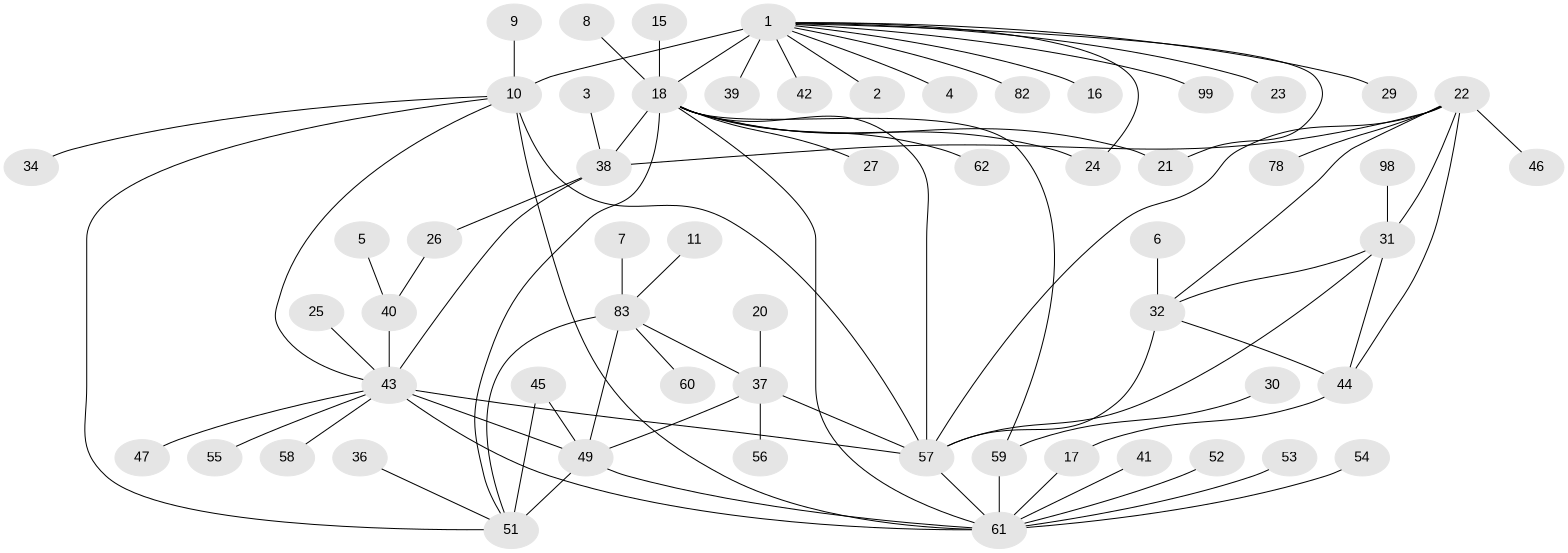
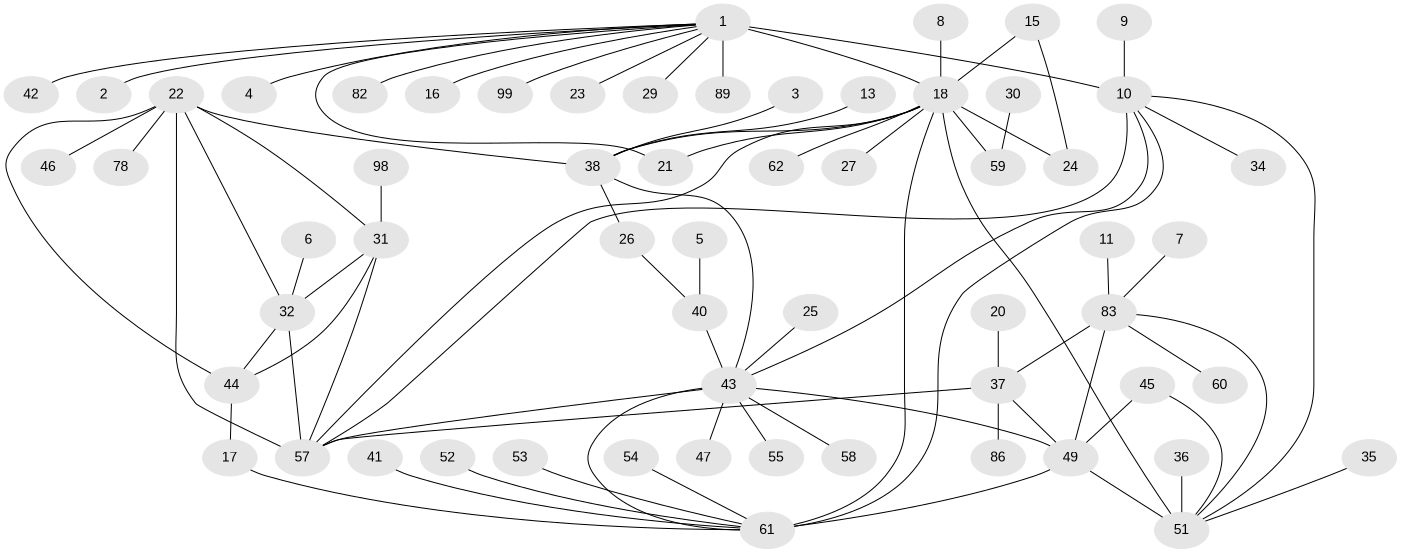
edge "1" -- "24": now "15" -- "24"
node "39": label "39" -> "89"
node "13": added
node "56": label "56" -> "86"
node "35": added
edge "57" -- "61": removed
edge "59" -- "61": removed
